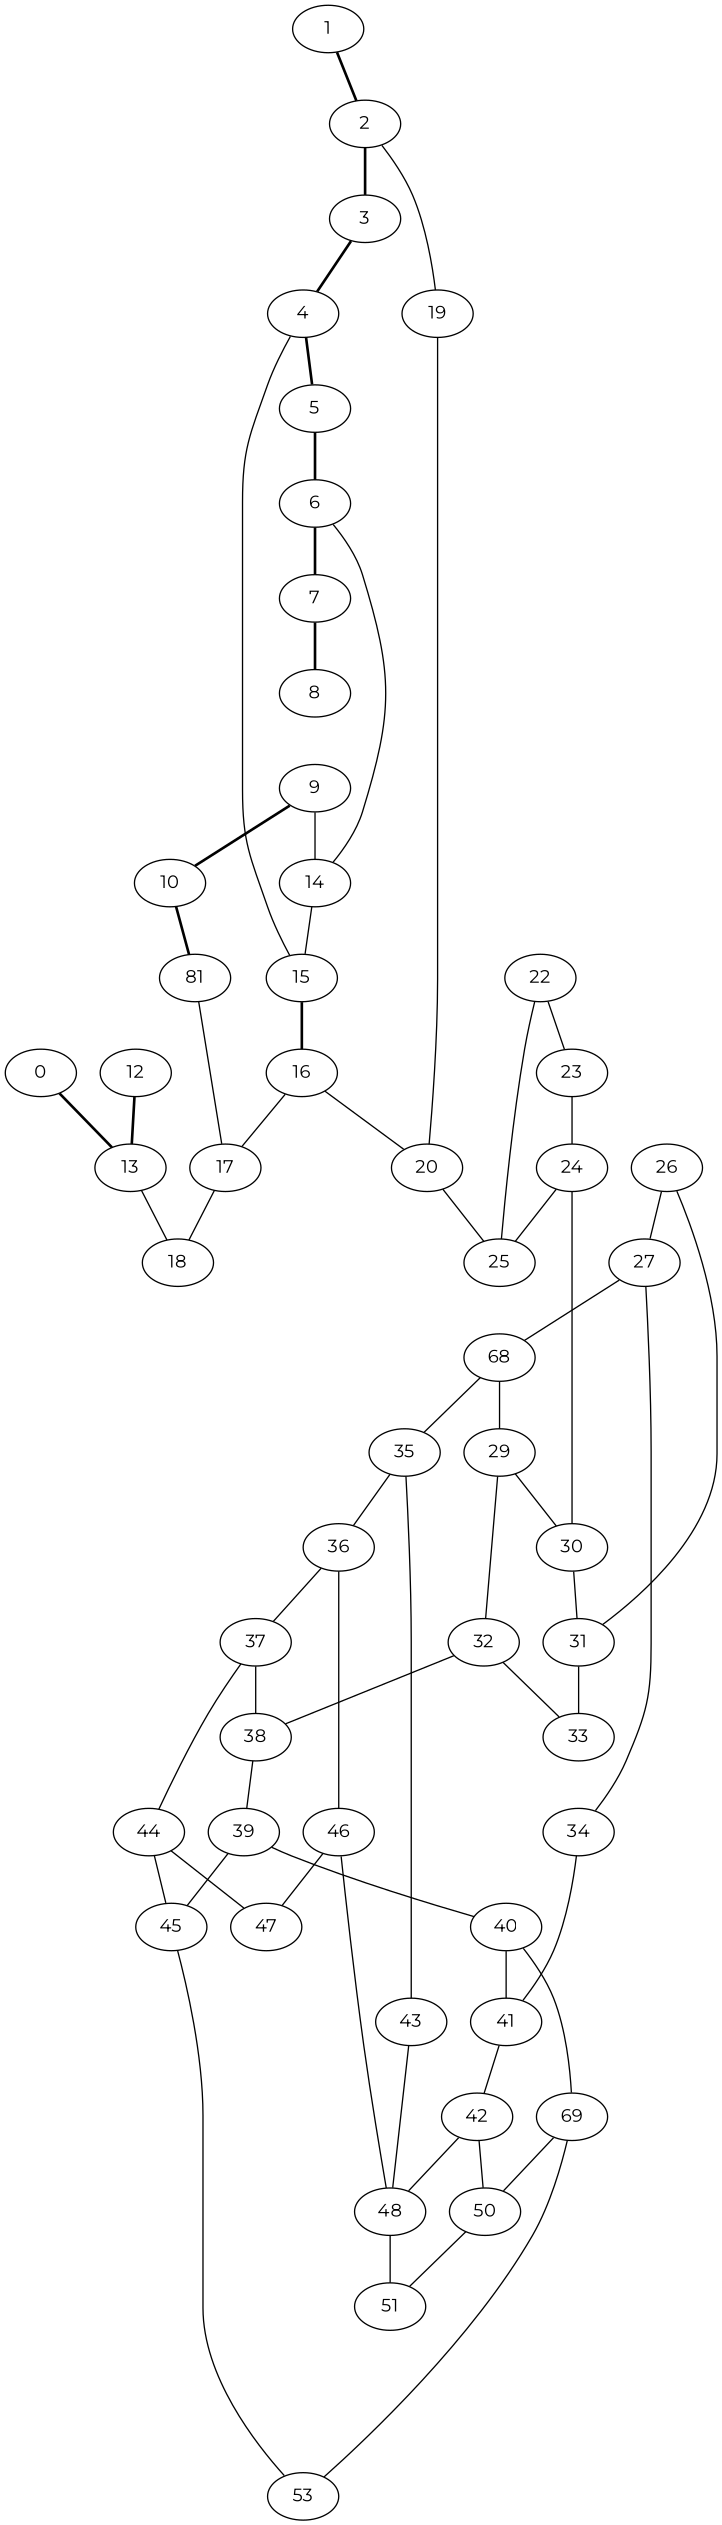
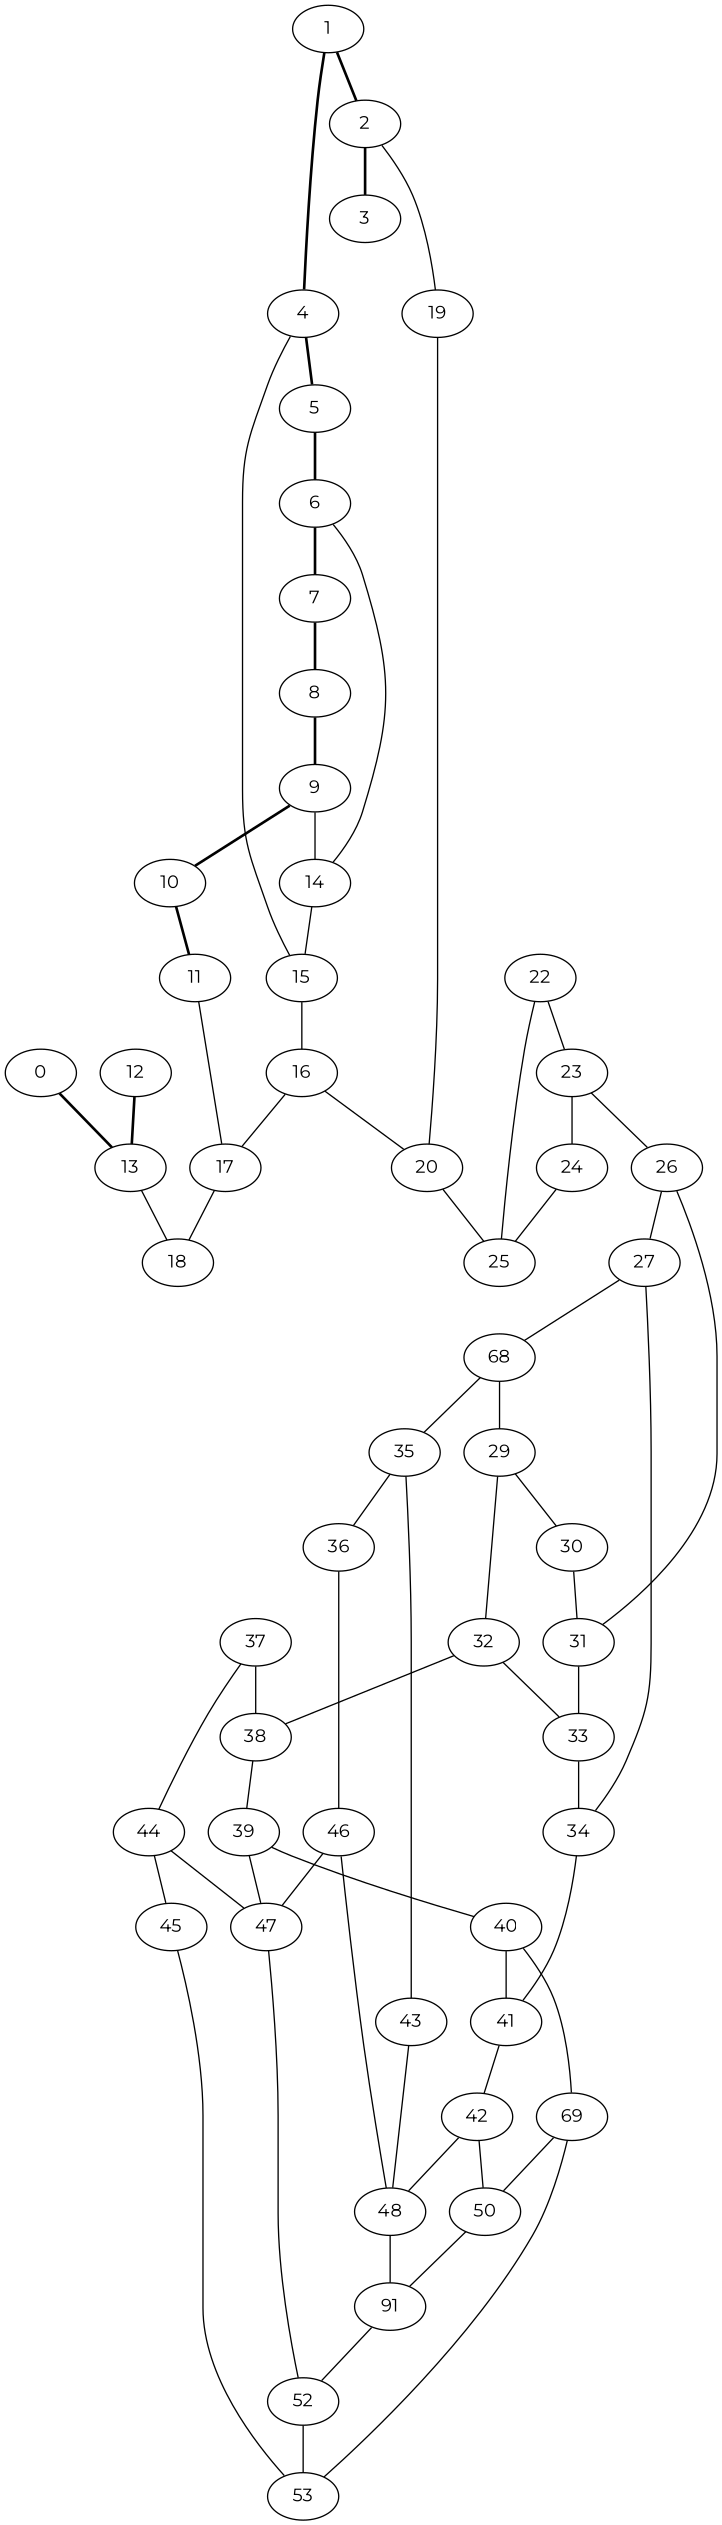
edge "3" -- "4": now "1" -- "4"
edge "8" -- "9": added
node "81": label "81" -> "11"
edge "15" -- "16": style bold -> solid
edge "23" -- "26": added
edge "24" -- "30": removed
edge "36" -- "37": removed
edge "33" -- "34": added
edge "39" -- "45": now "39" -- "47"
node "51": label "51" -> "91"
node "52": added
